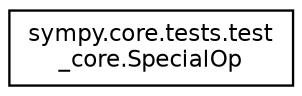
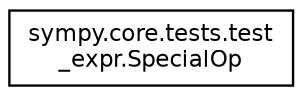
node "sympy.core.tests.test _core.SpecialOp": label "sympy.core.tests.test _core.SpecialOp" -> "sympy.core.tests.test _expr.SpecialOp"
